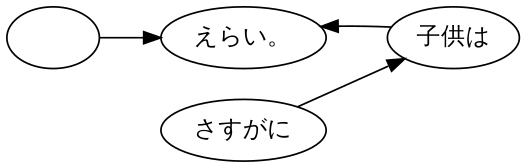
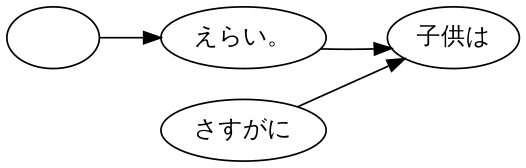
edge "子供は" -> "えらい。": reversed
